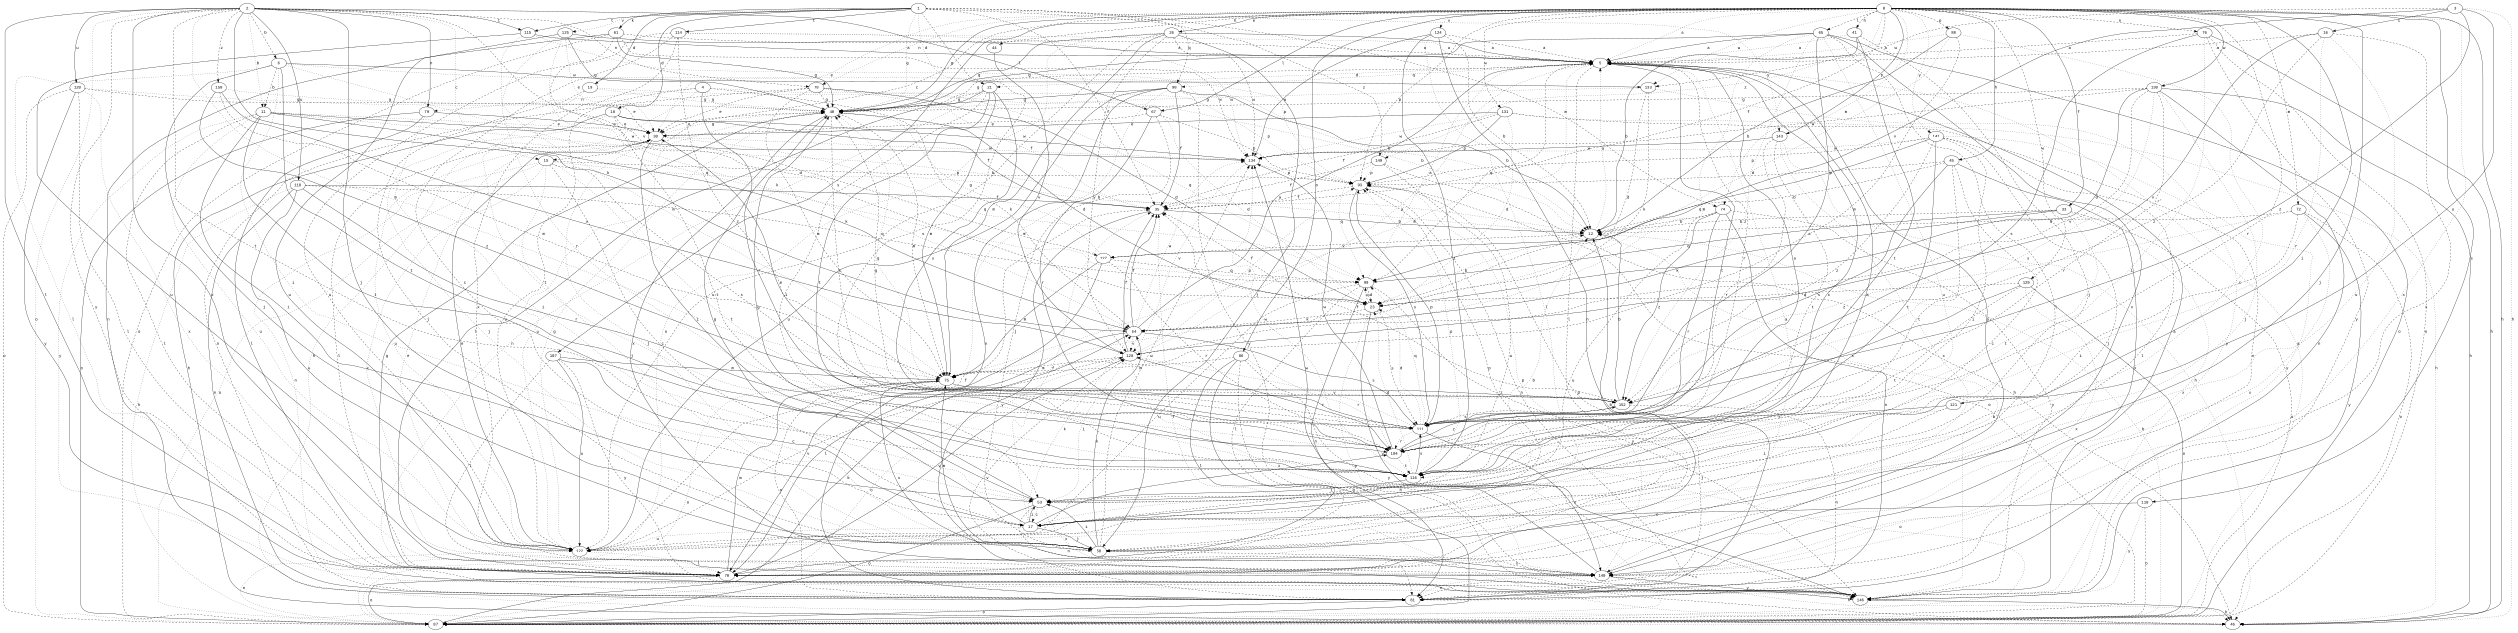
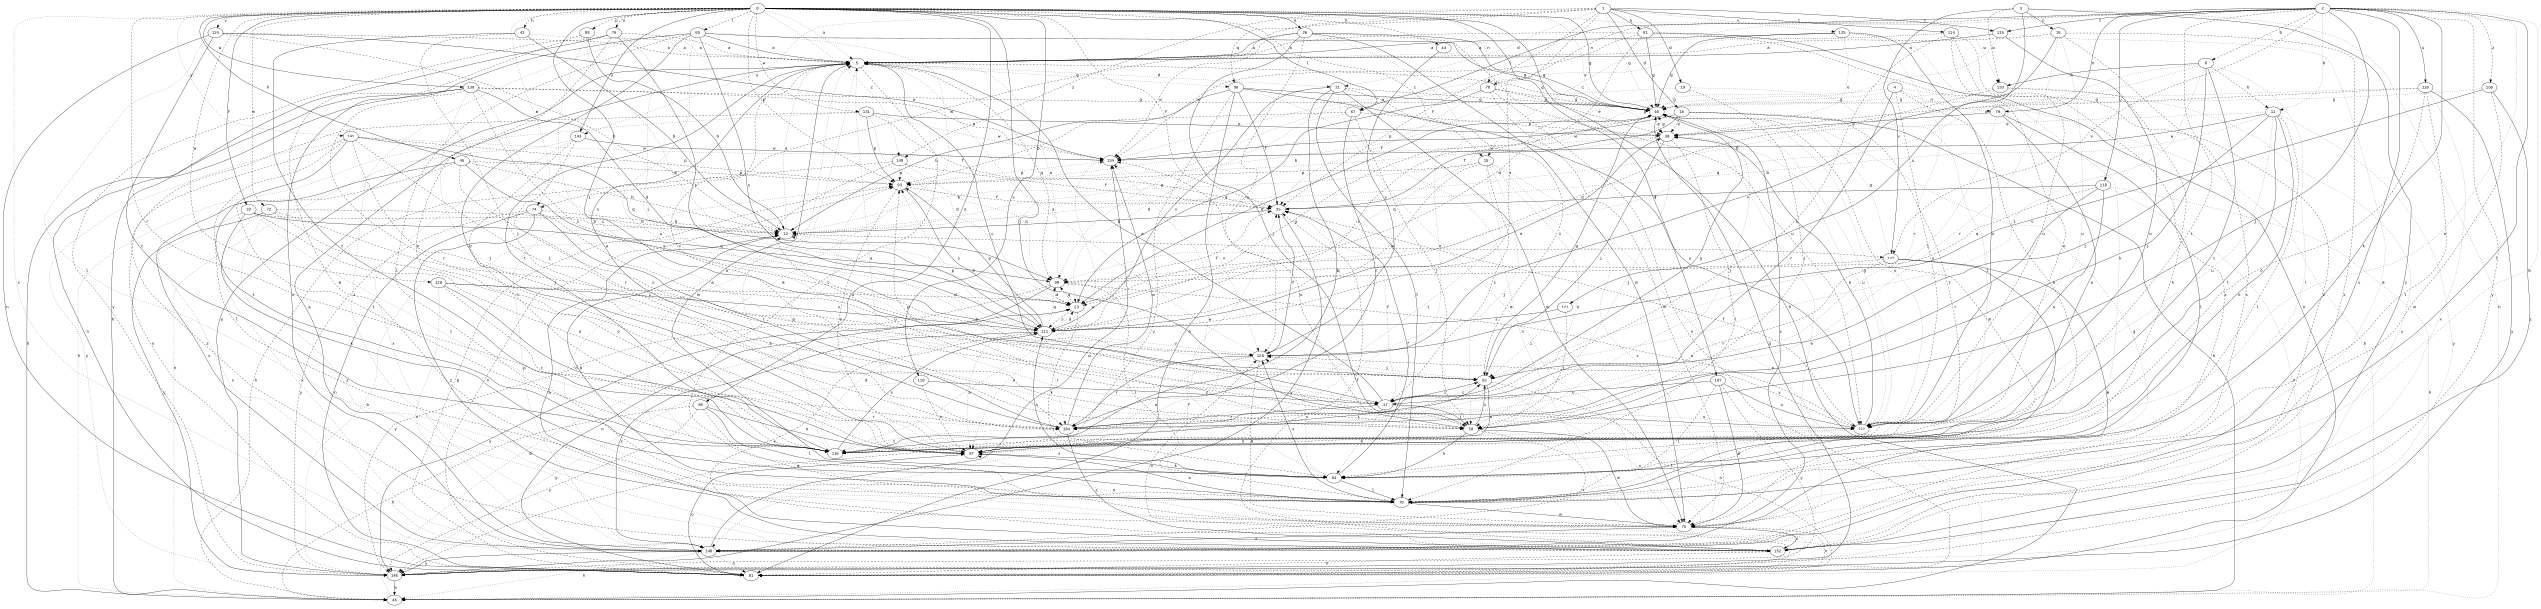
edge "1" -> "104": now "1" -> "111"
edge "12" -> "146": reversed
edge "46" -> "23": added, label "d"
edge "118" -> "81": style solid -> dotted
